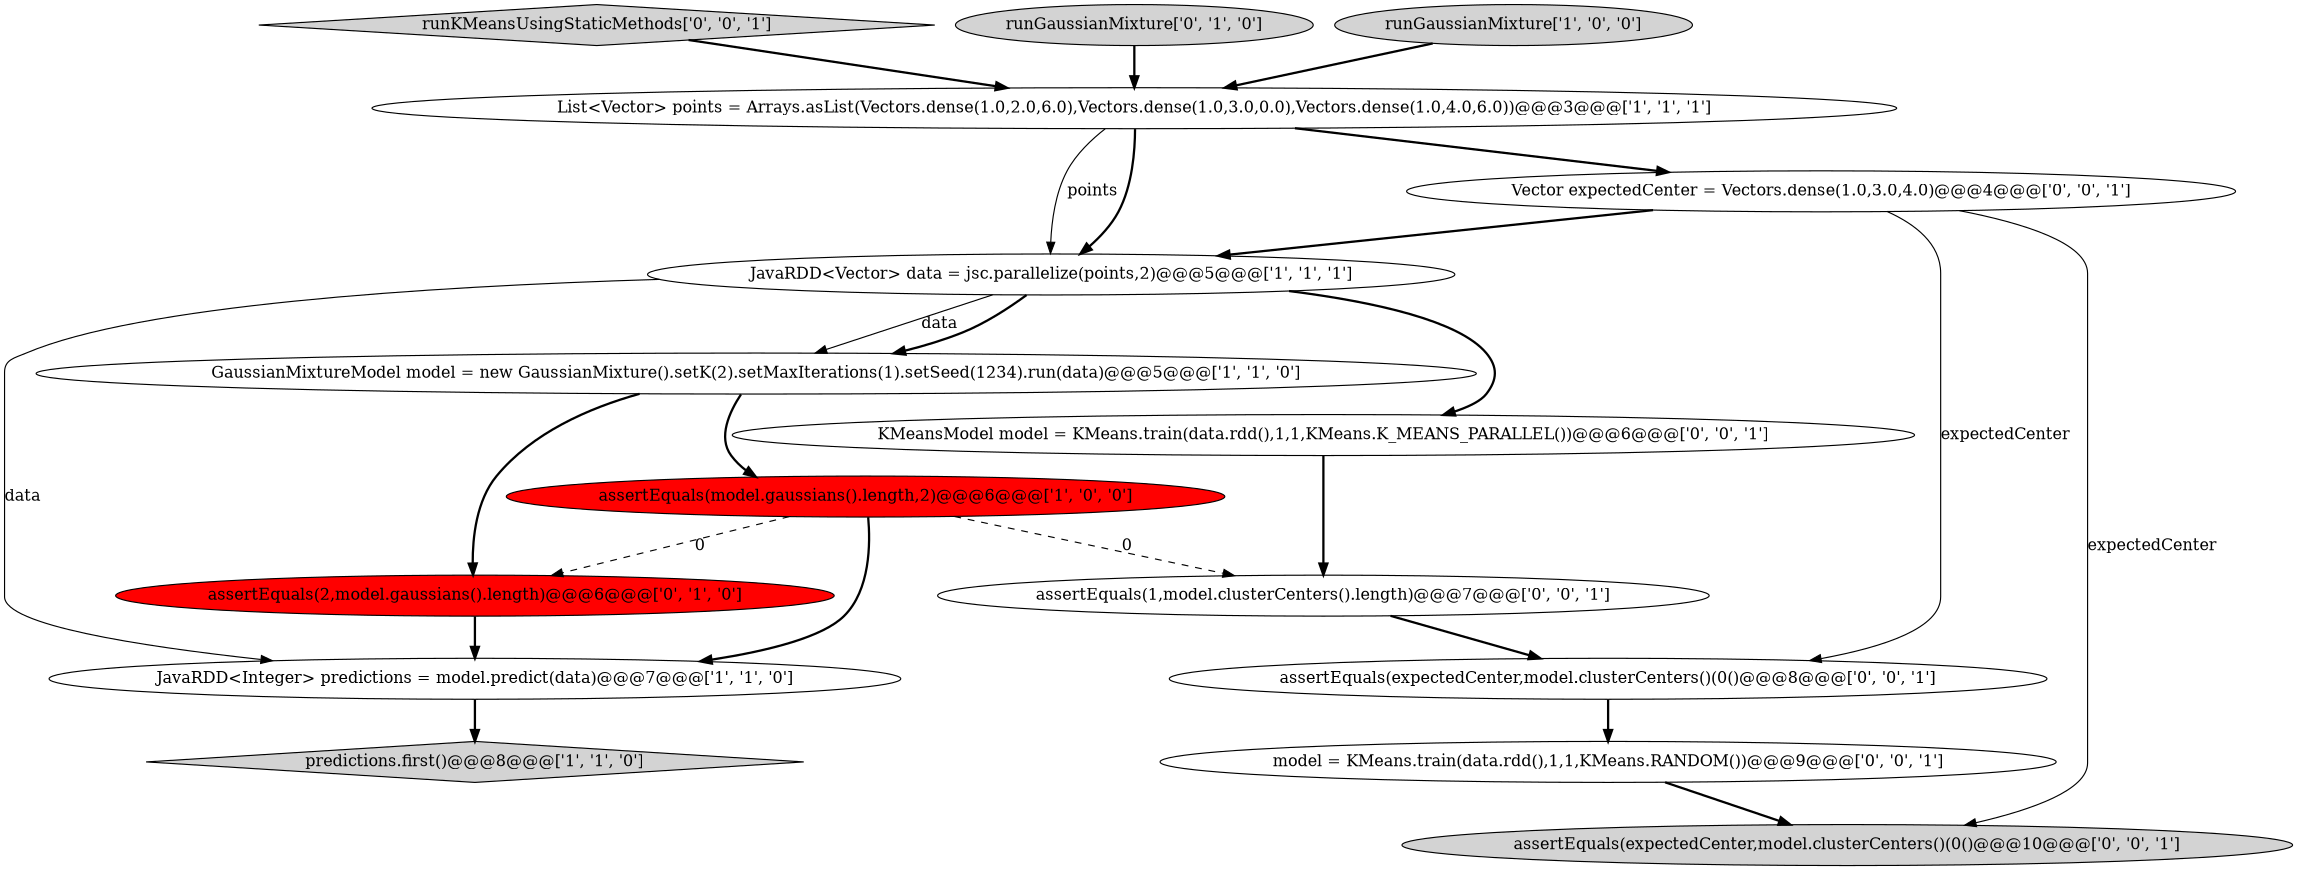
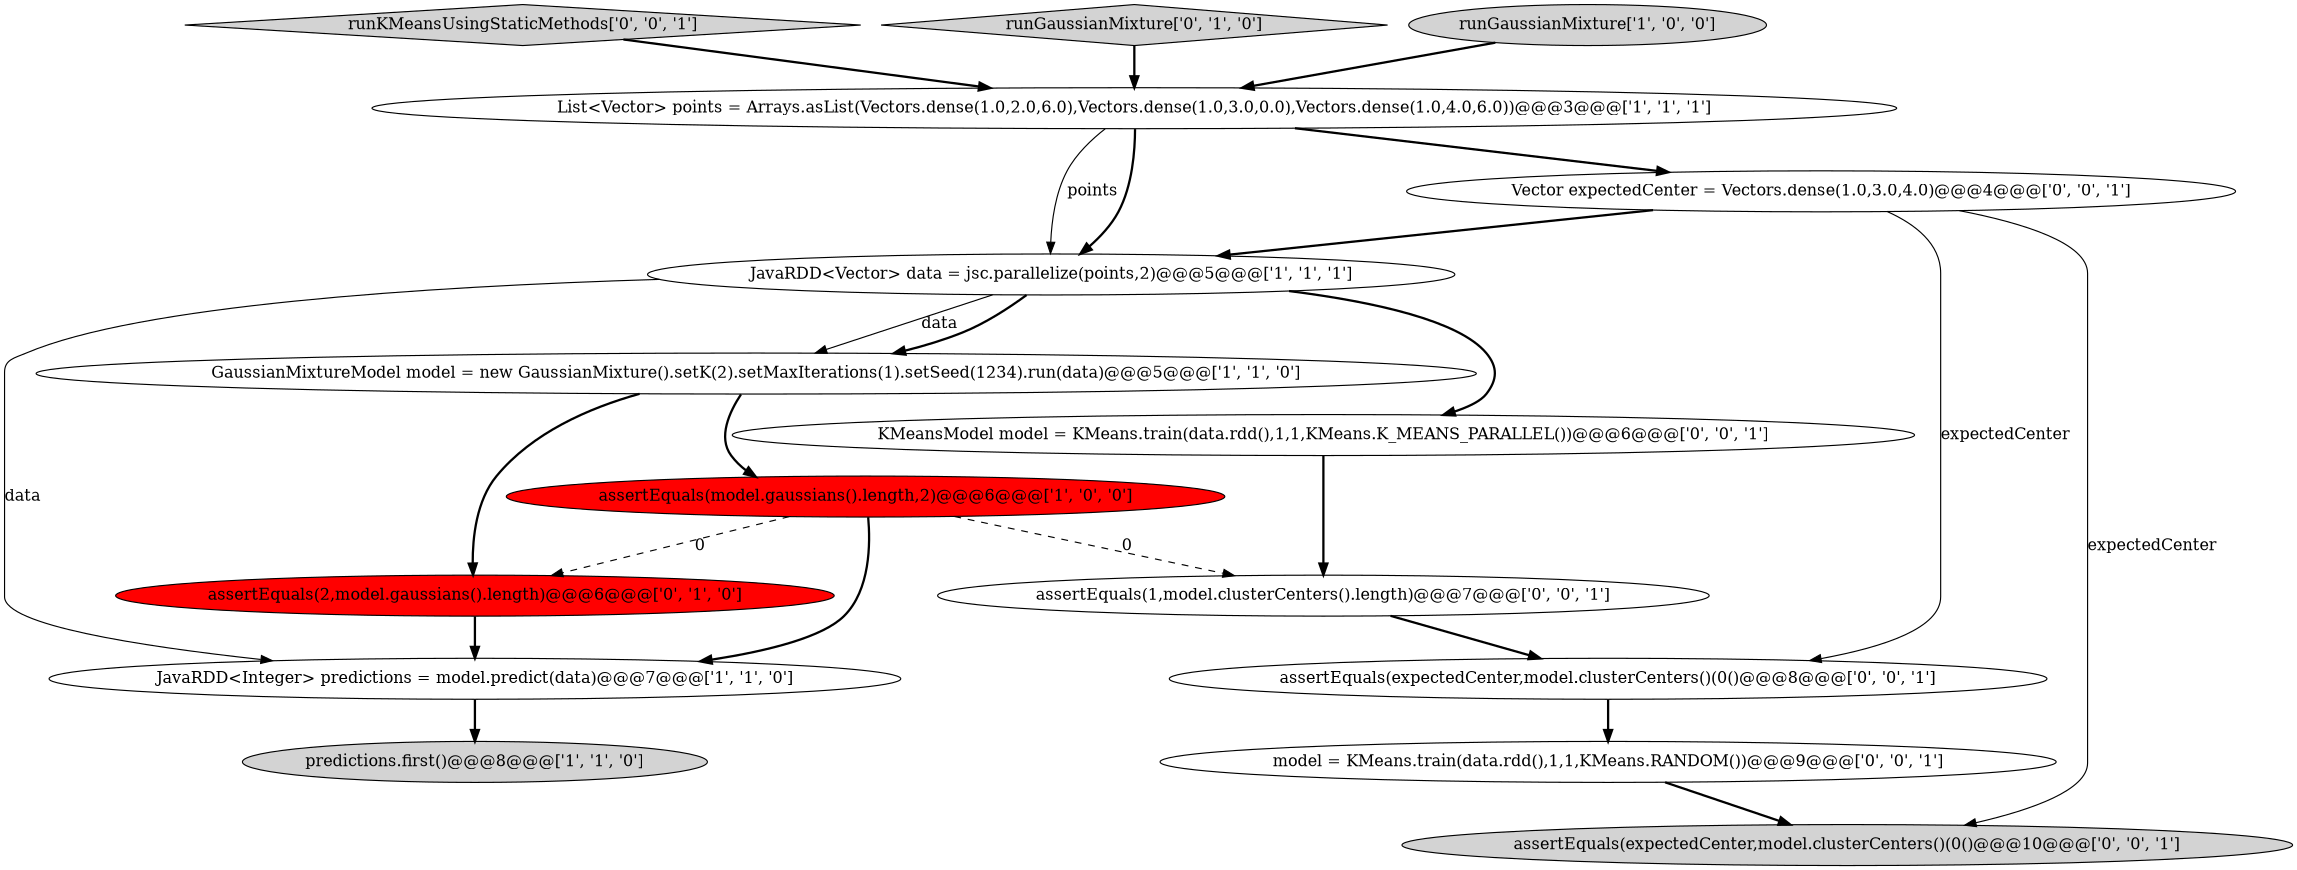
node "runGaussianMixture['0', '1', '0']": shape ellipse -> diamond
node "predictions.first()@@@8@@@['1', '1', '0']": shape diamond -> ellipse
